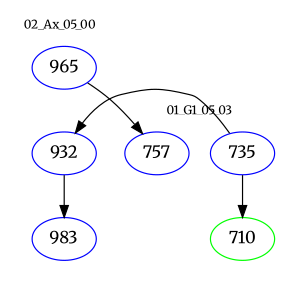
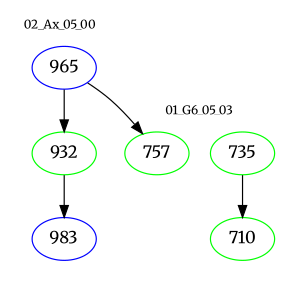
edge "735" -> "932": now "965" -> "932"
cluster "01_G1_05_03": label "01_G1_05_03" -> "01_G6_05_03"
node "932": color blue -> green
node "757": color blue -> green
node "735": color blue -> green
